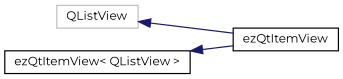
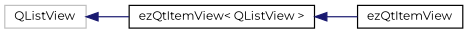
edge "ezQtItemView" -> "QListView": now "ezQtItemView< QListView >" -> "QListView"
